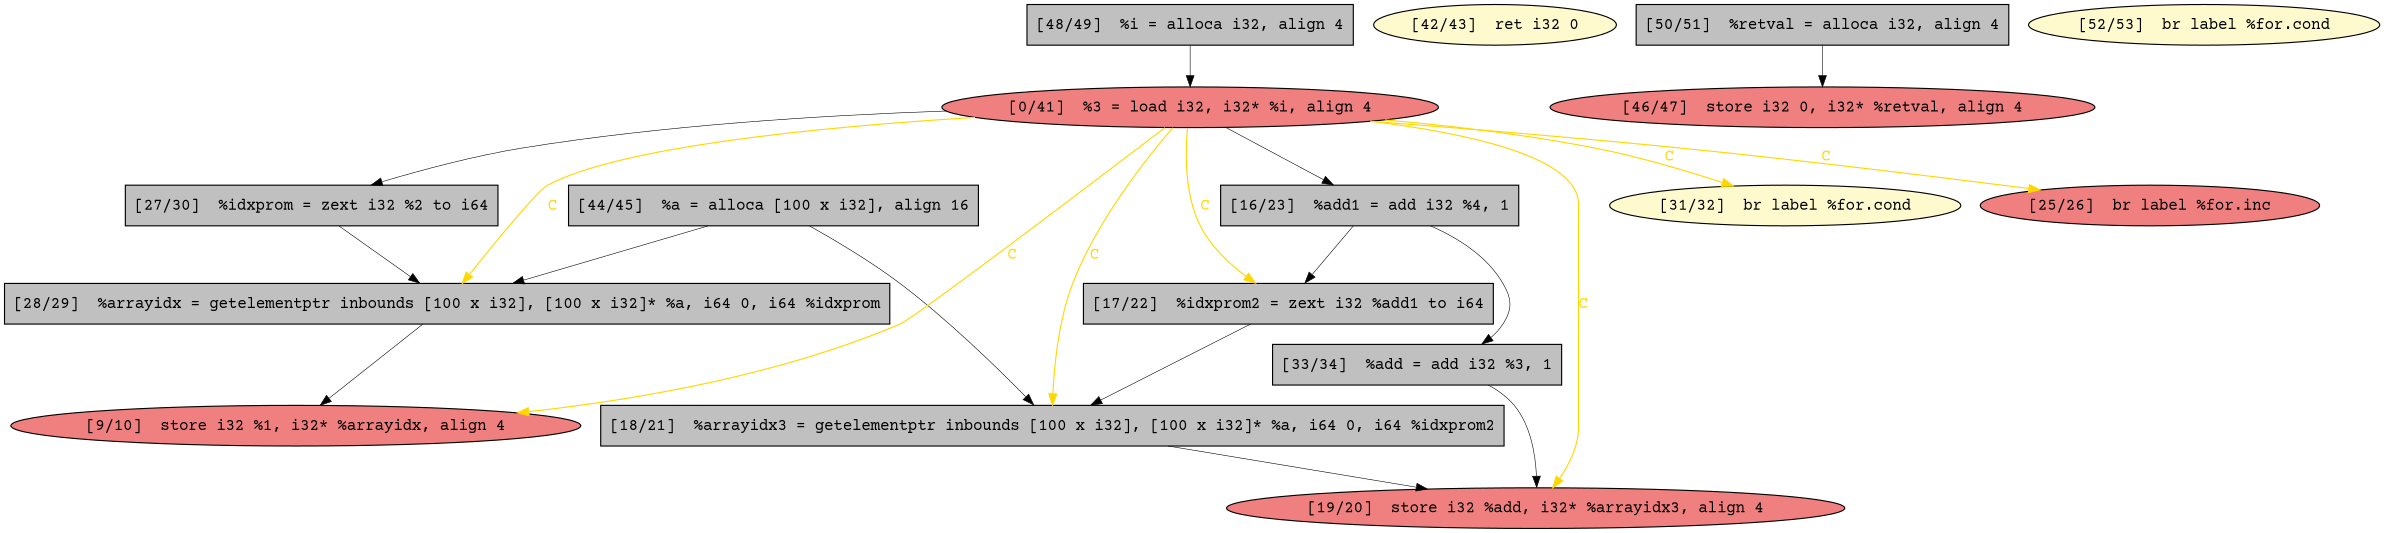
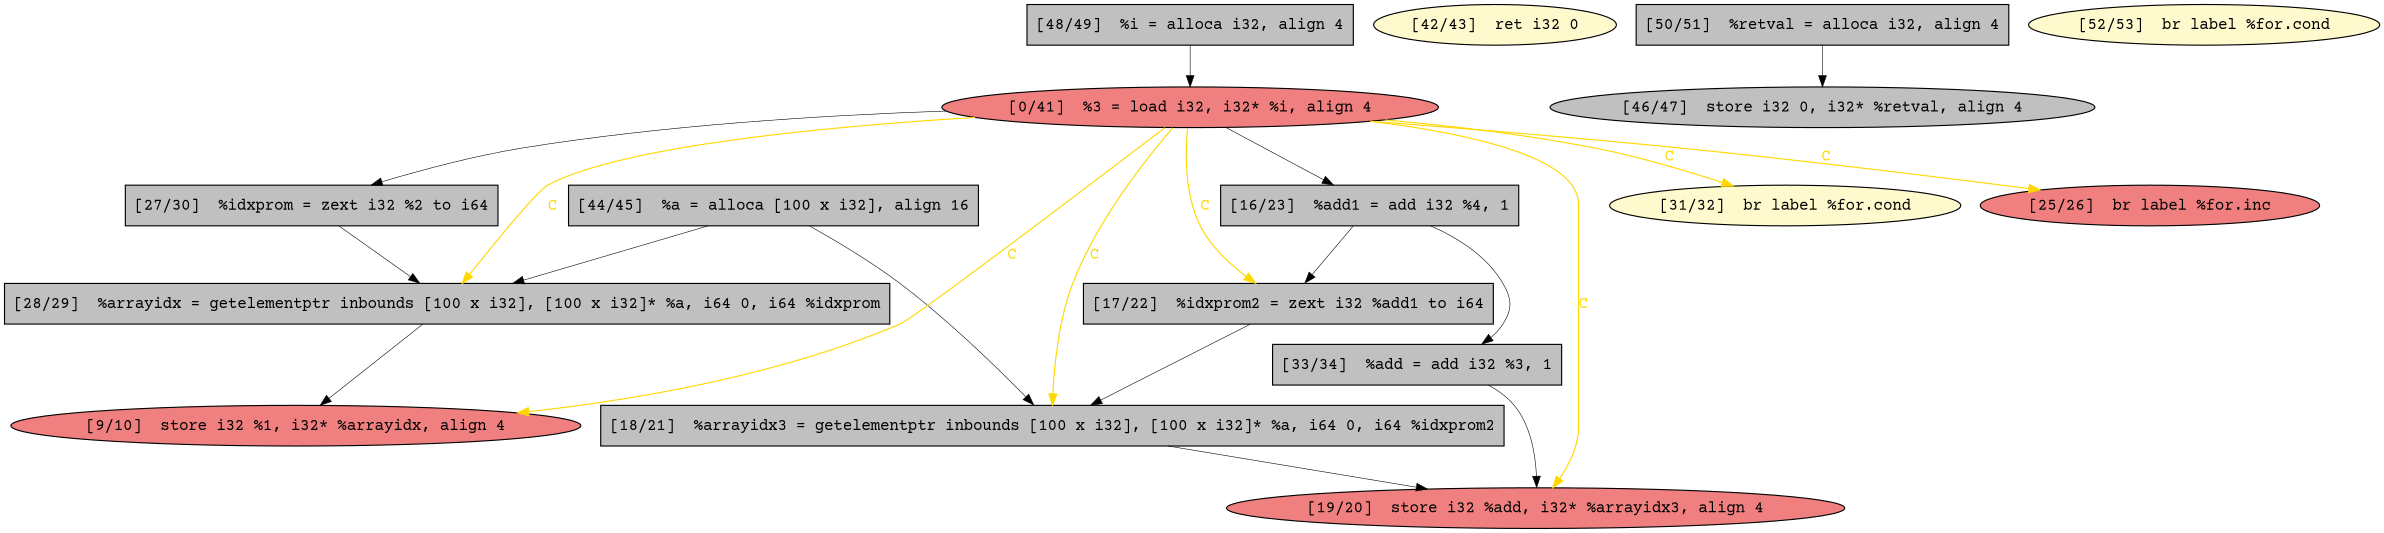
node "[46/47]  store i32 0, i32* %retval, align 4": fillcolor lightcoral -> grey
